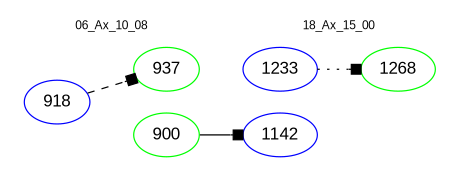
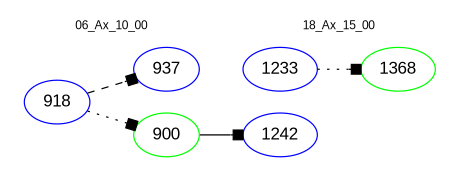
cluster "06_Ax_10_08": label "06_Ax_10_08" -> "06_Ax_10_00"
node "937": color green -> blue
node "1268": label "1268" -> "1368"
edge "918" -> "900": added
node "1142": label "1142" -> "1242"
